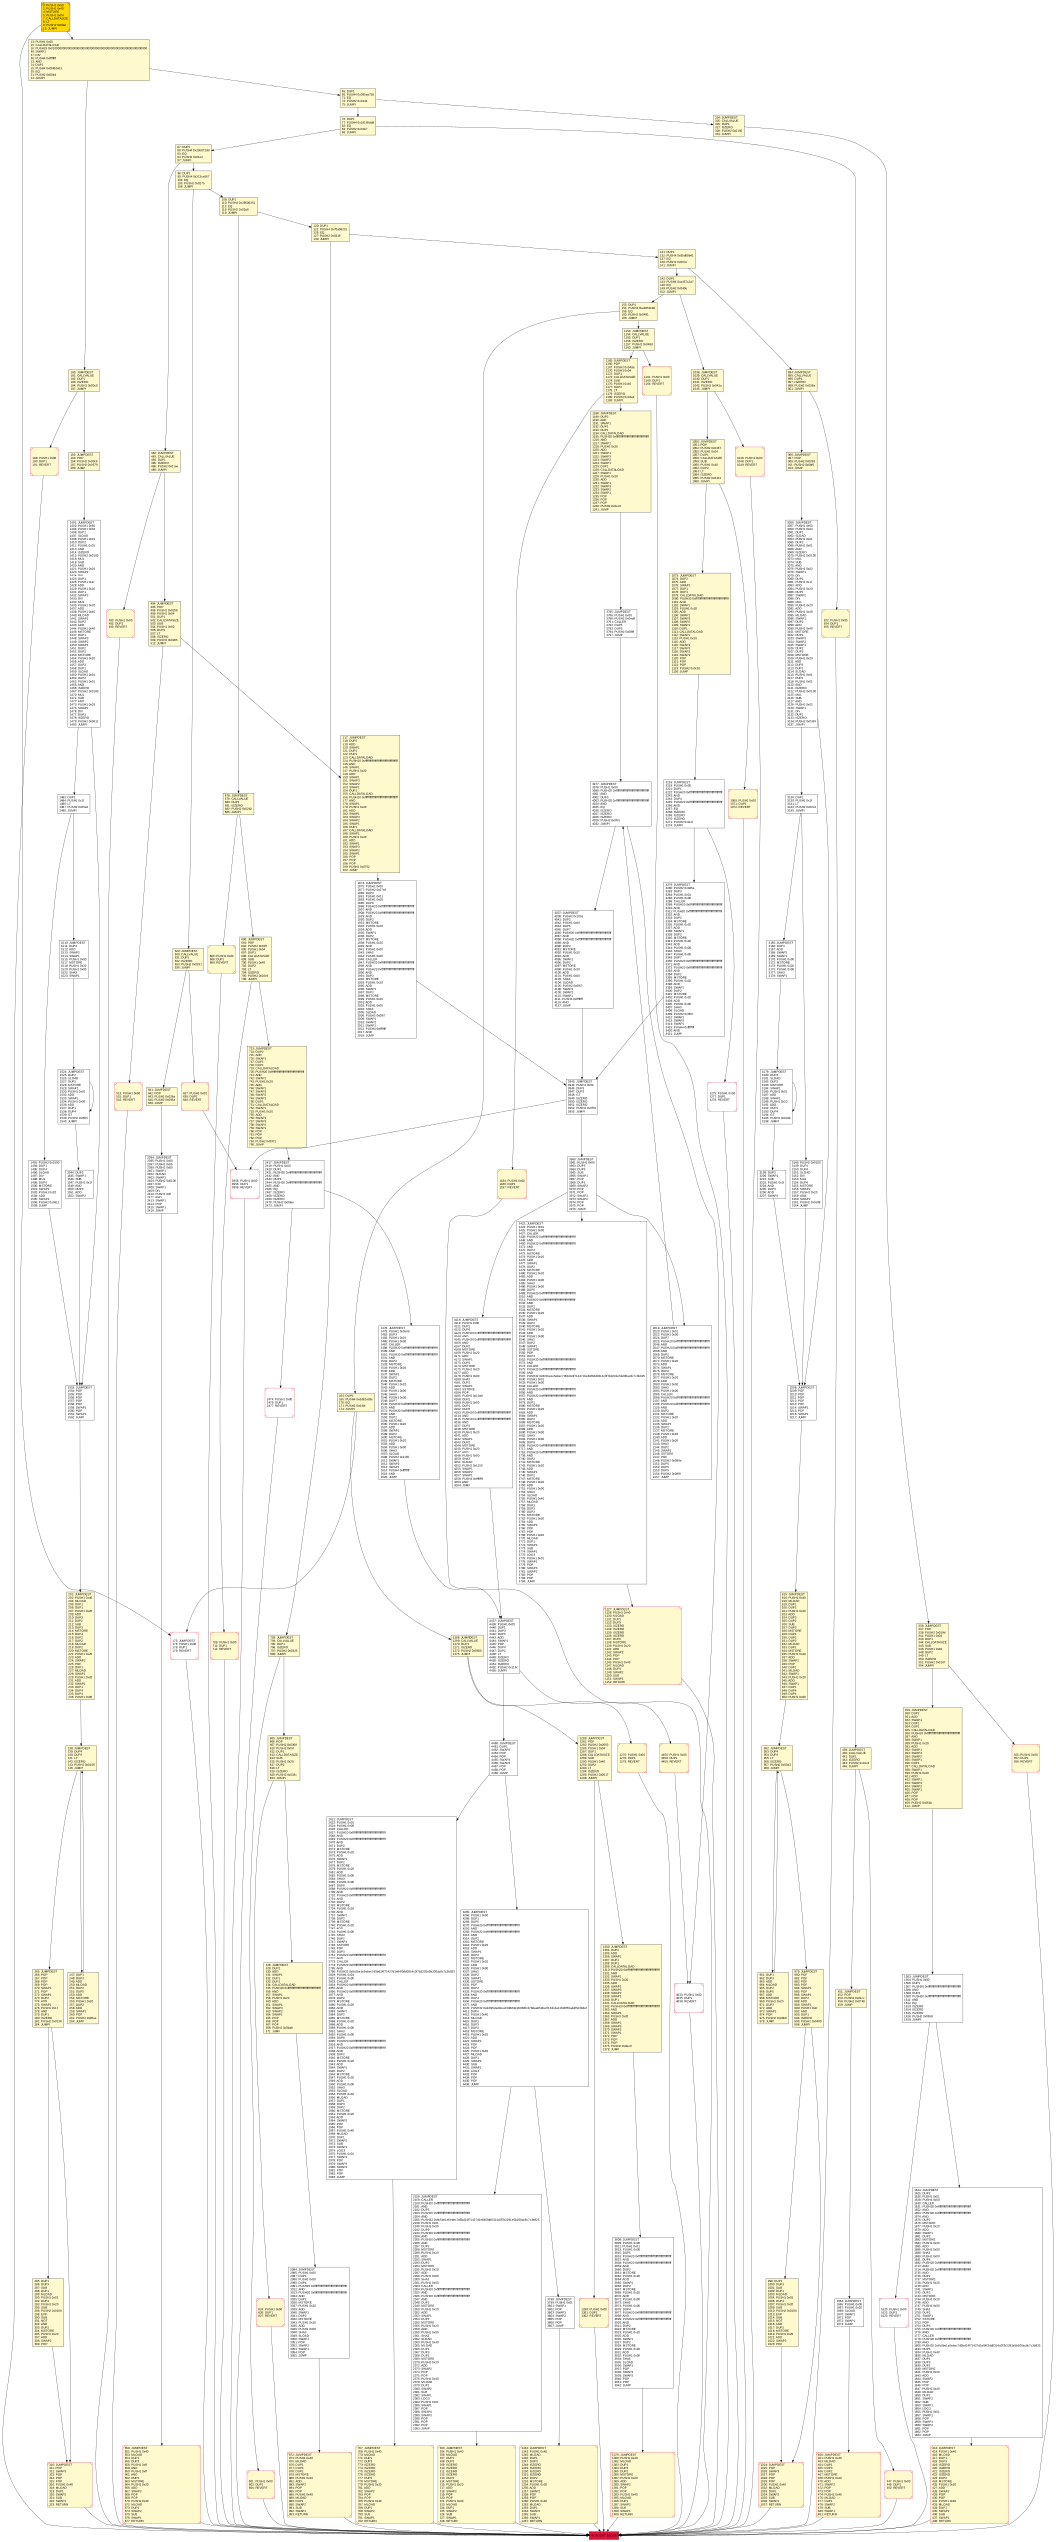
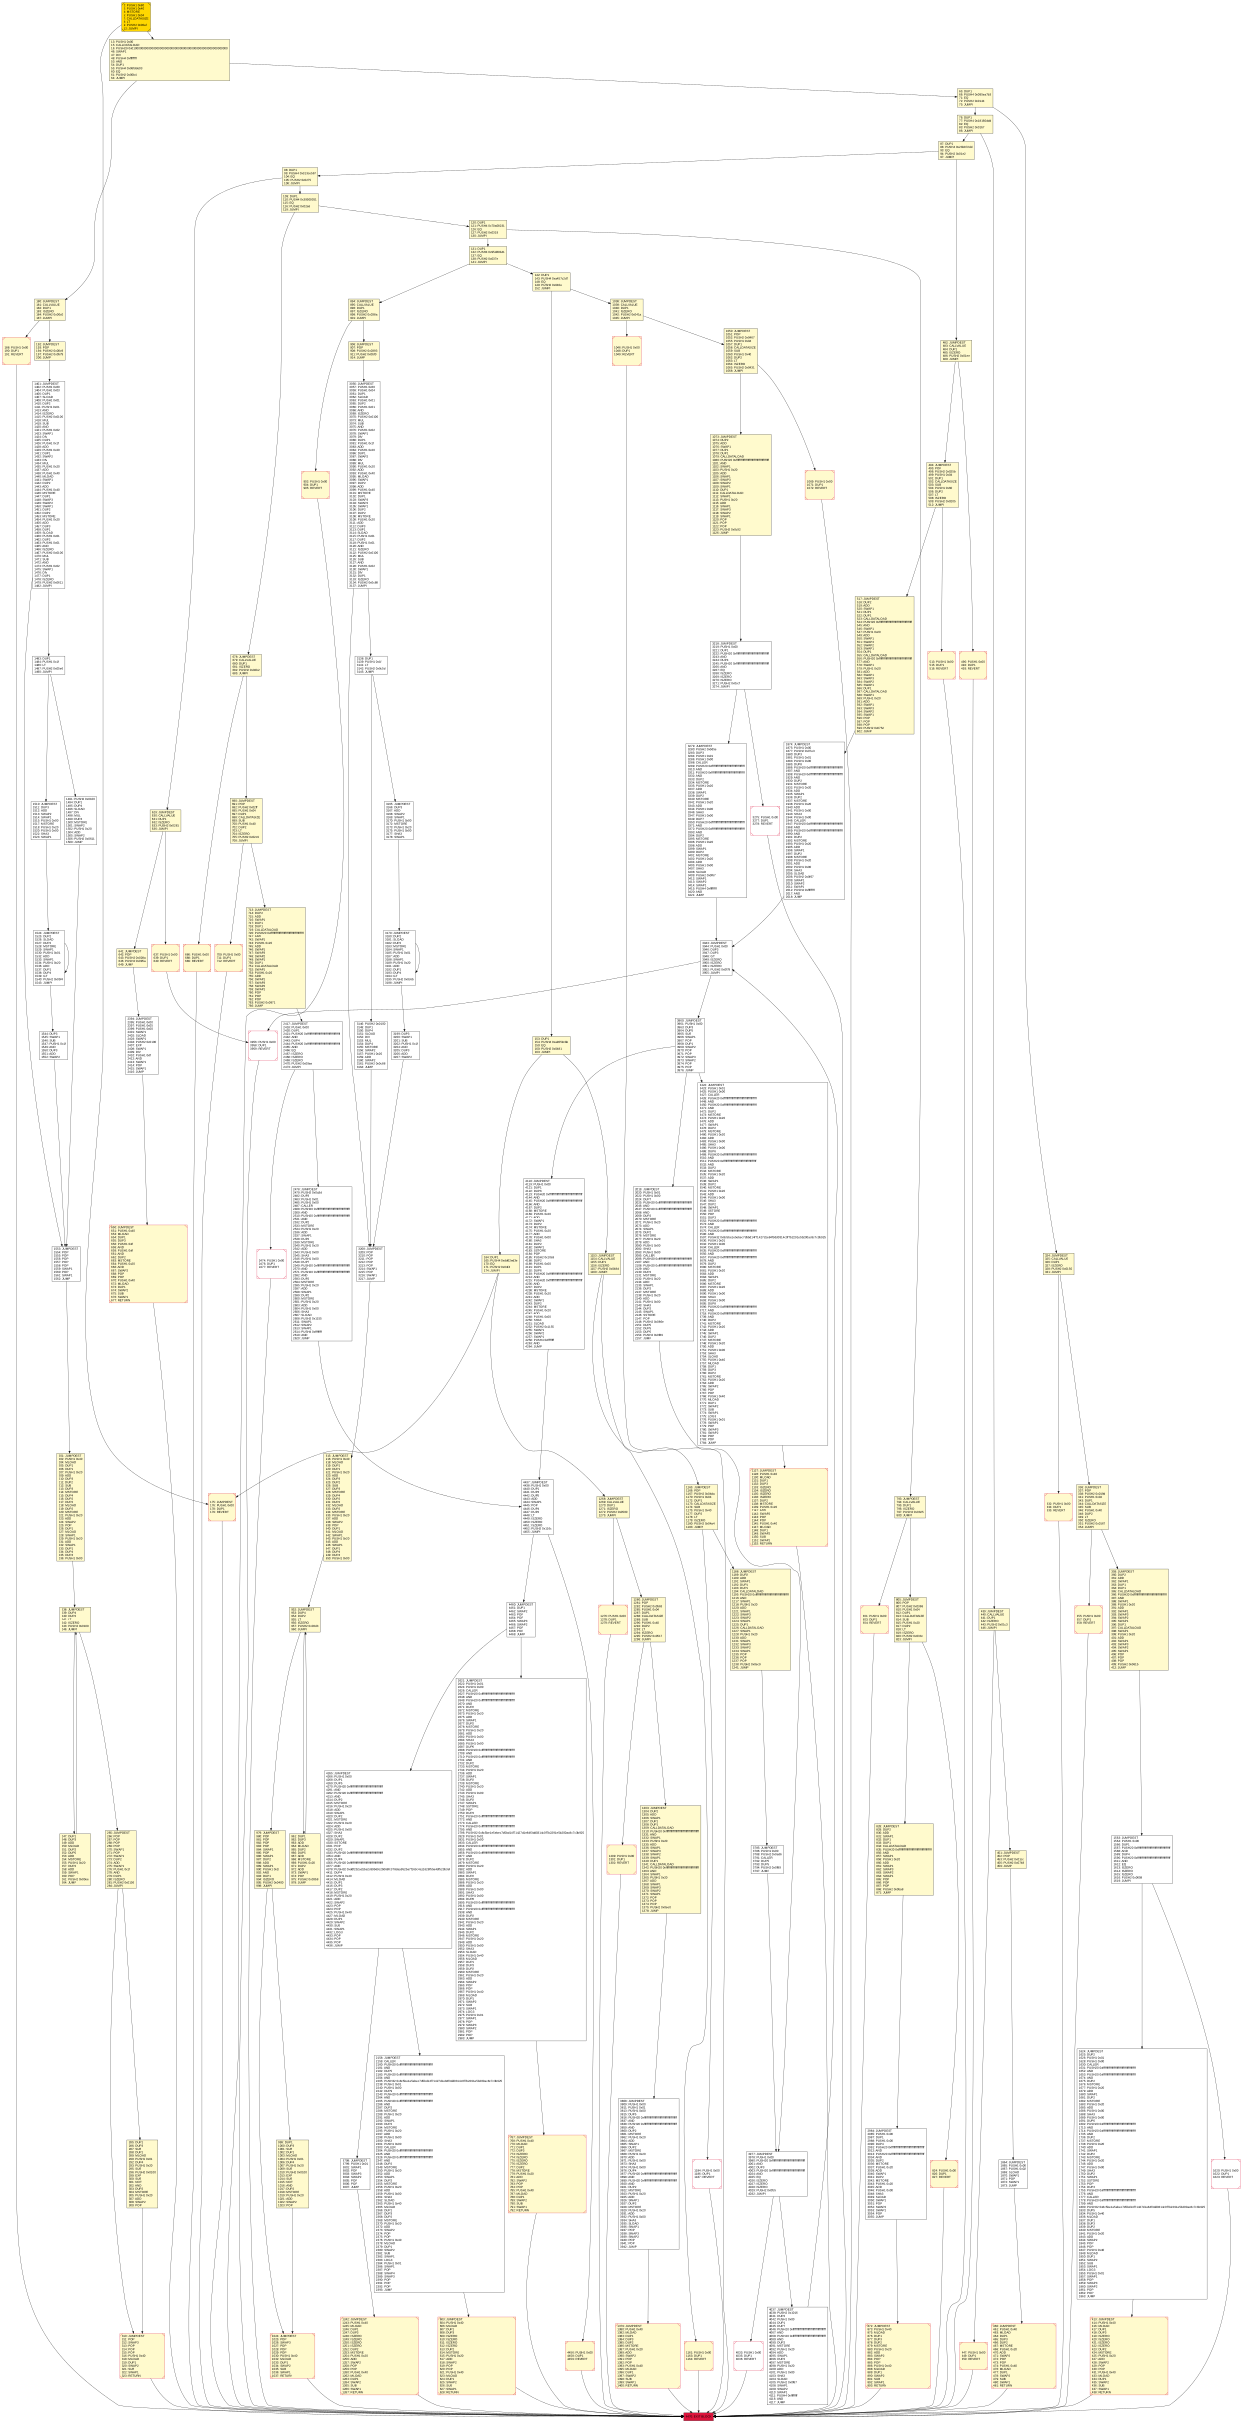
node "1184: PUSH1 0x00 1186: DUP1 1187: REVERT": fillcolor lemonchiffon -> white
node "332: PUSH1 0x00 334: DUP1 335: REVERT": added
node "175: JUMPDEST 176: PUSH1 0x00 178: DUP1 179: REVERT": fillcolor white -> lemonchiffon
edge "4456: PUSH1 0x00 4458: DUP1 4459: REVERT" -> "4033: PUSH1 0x00 4035: DUP1 4036: REVERT": now "4456: PUSH1 0x00 4458: DUP1 4459: REVERT" -> "4470: EXIT BLOCK"
